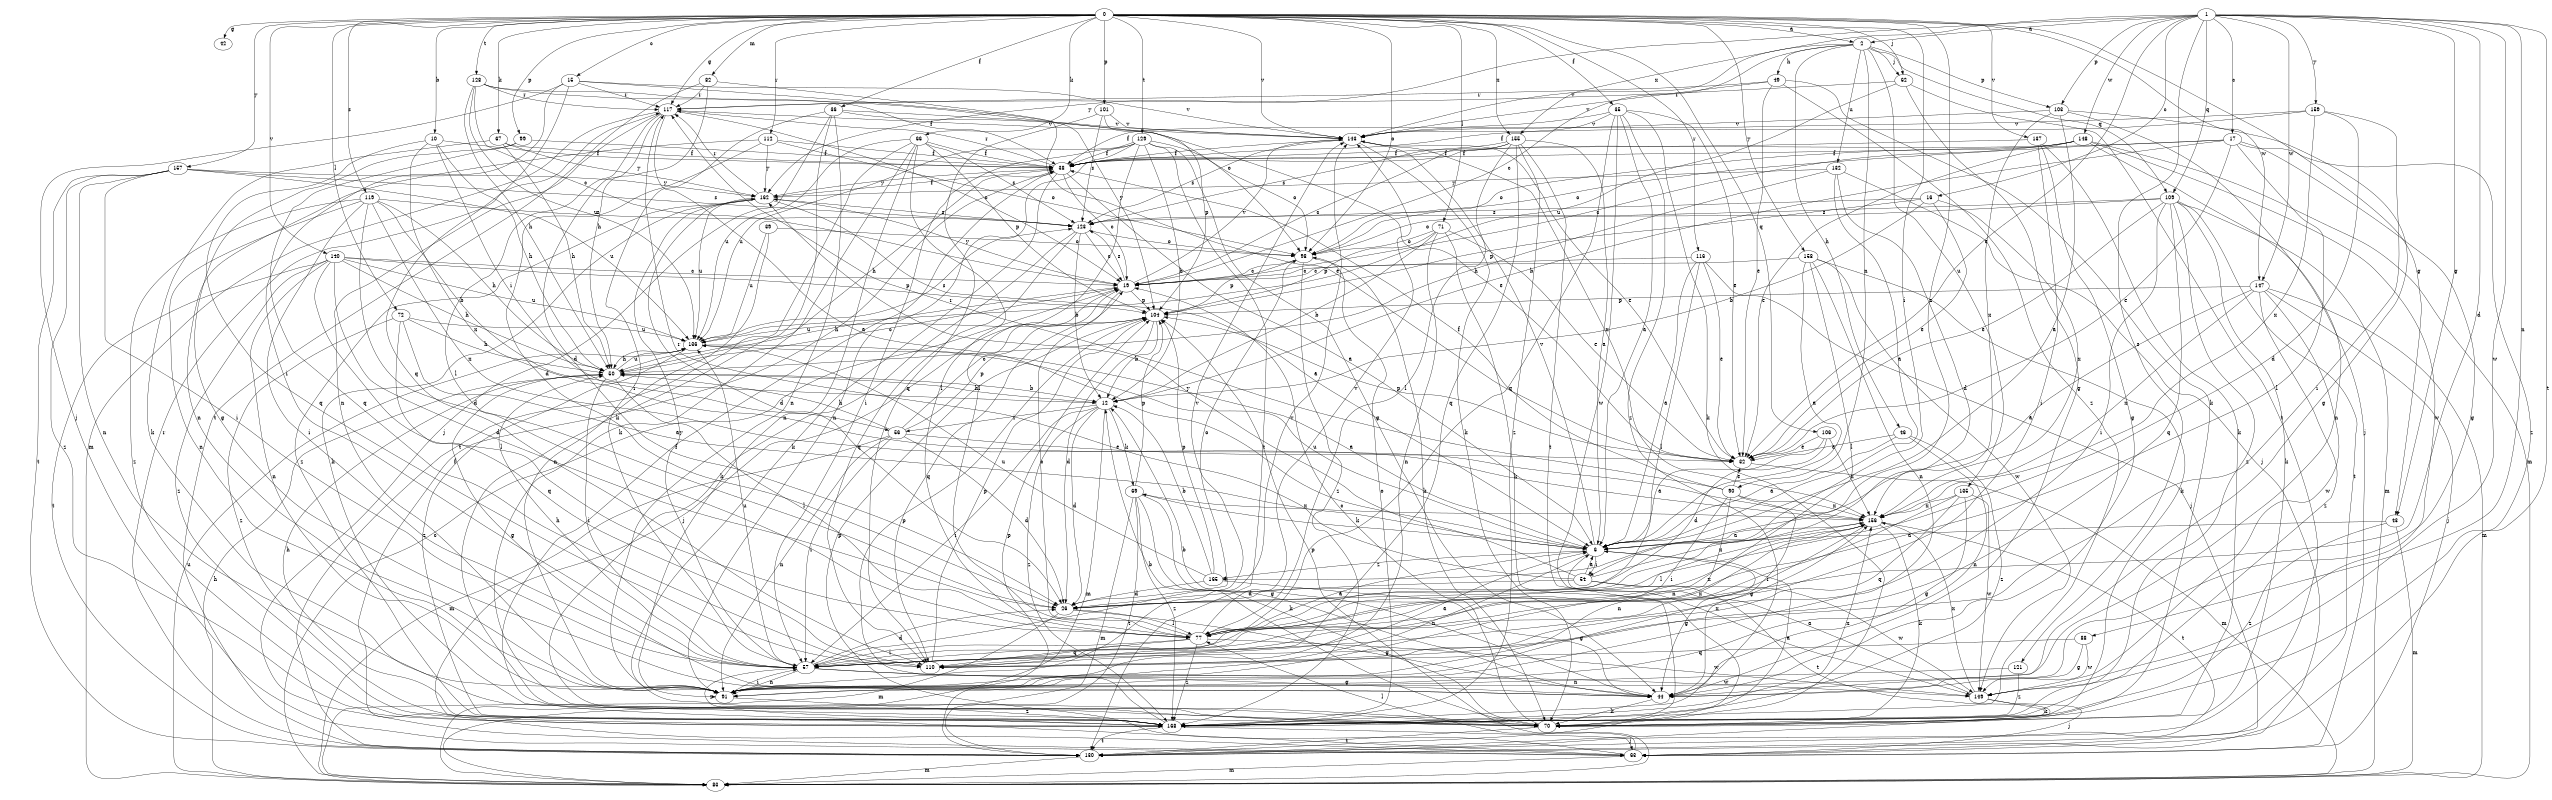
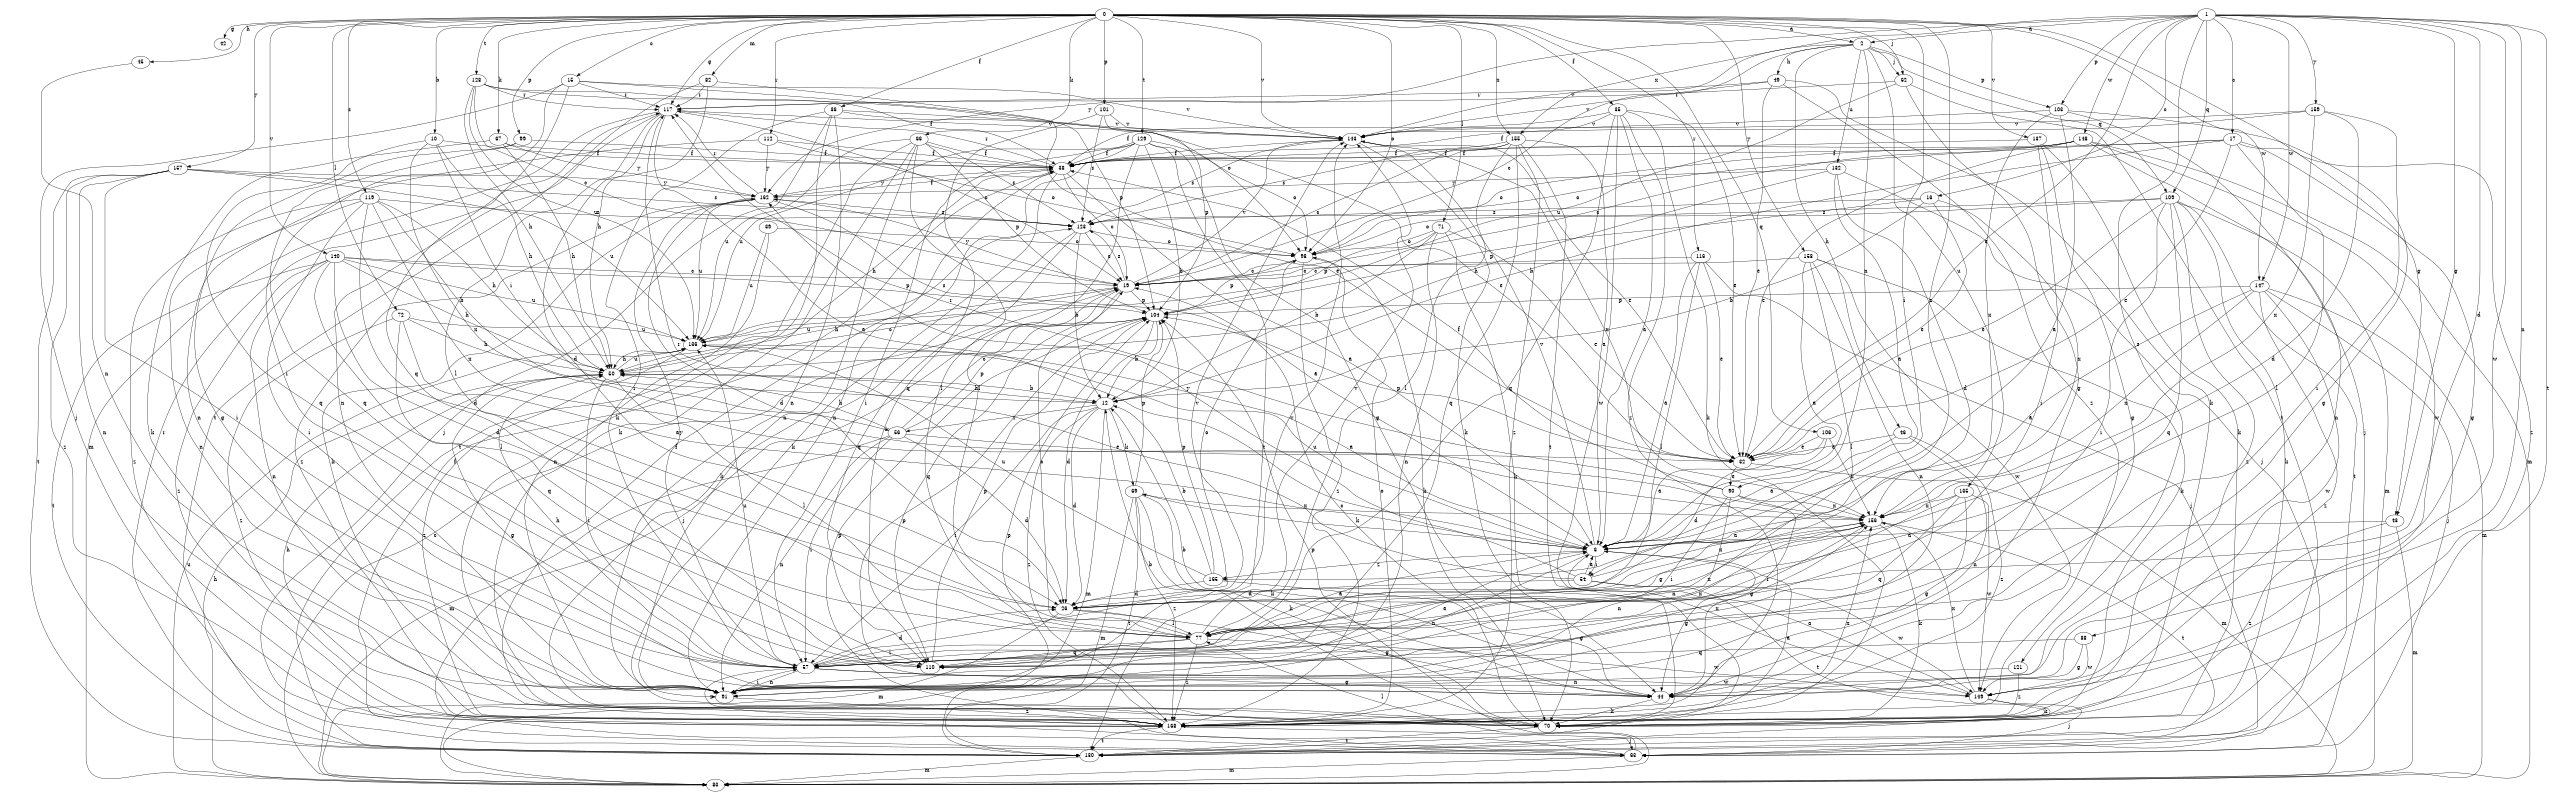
node "45": added
edge "15" -> "104": label "y" -> "p"
edge "112" -> "26": removed, label "d"
edge "90" -> "32": reversed
edge "156" -> "77": label "l" -> "g"
edge "69" -> "44": label "g" -> "k"
